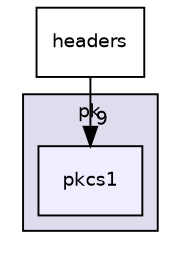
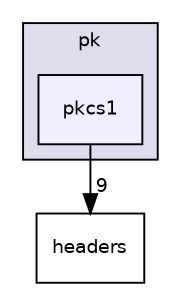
edge "headers" -> "pkcs1": reversed
